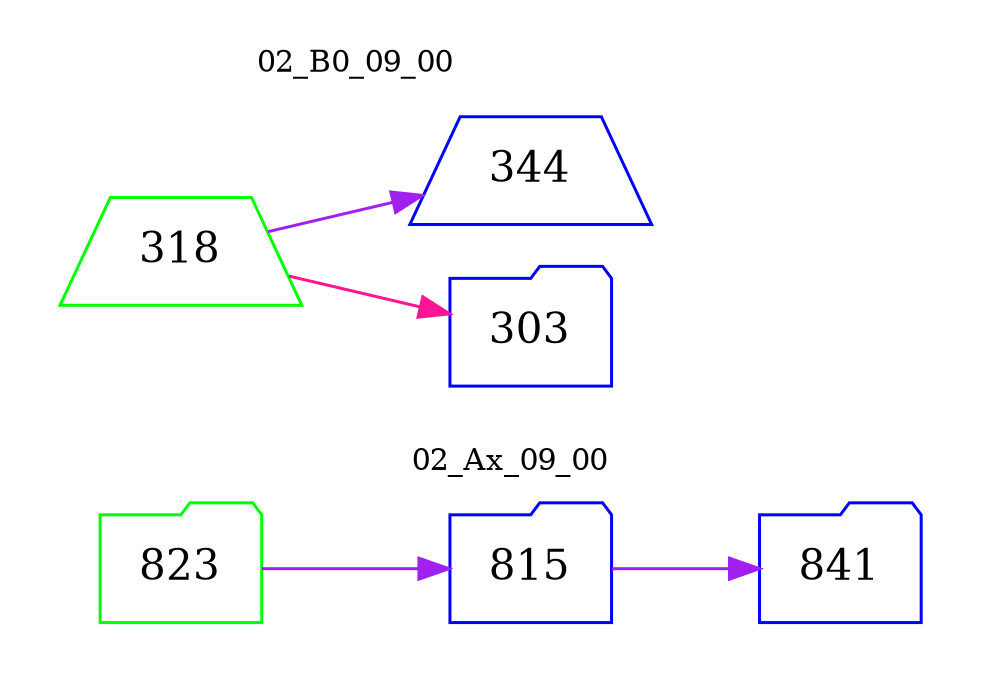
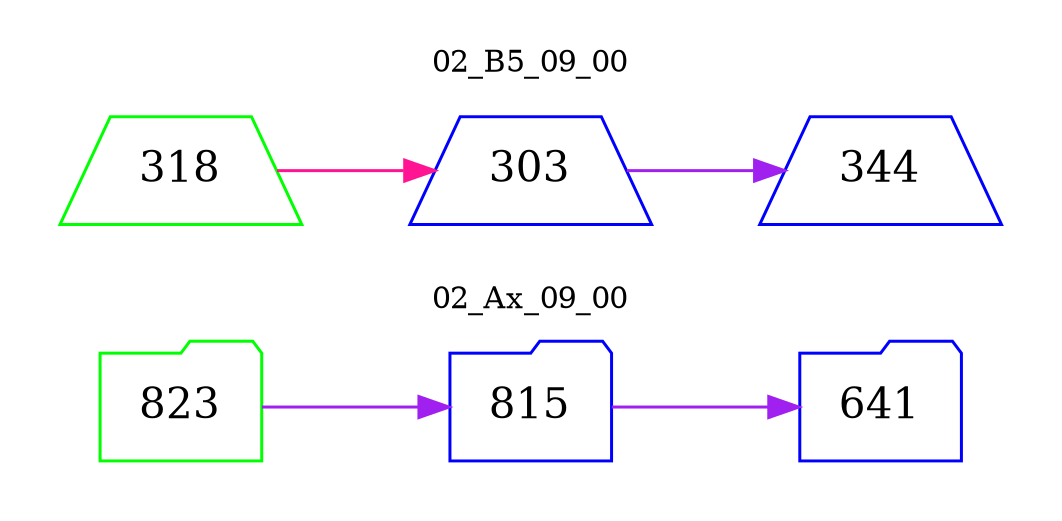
cluster "02_B0_09_00": label "02_B0_09_00" -> "02_B5_09_00"
edge "318" -> "344": now "303" -> "344"
node "303": shape folder -> trapezium
node "841": label "841" -> "641"
